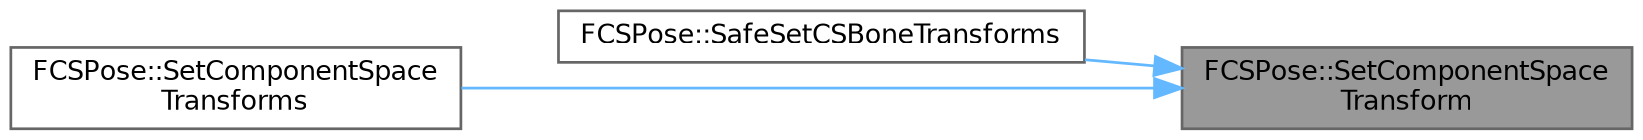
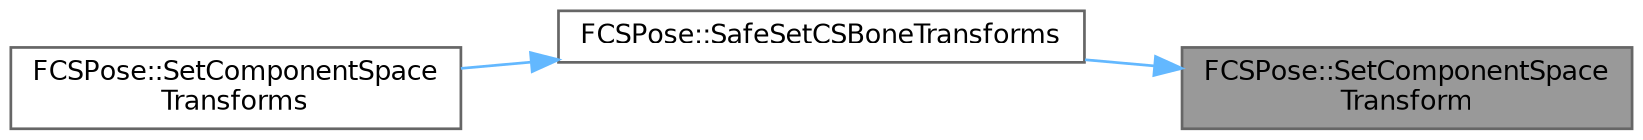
edge "FCSPose::SetComponentSpace Transforms" -> "FCSPose::SetComponentSpace Transform": now "FCSPose::SetComponentSpace Transforms" -> "FCSPose::SafeSetCSBoneTransforms"
